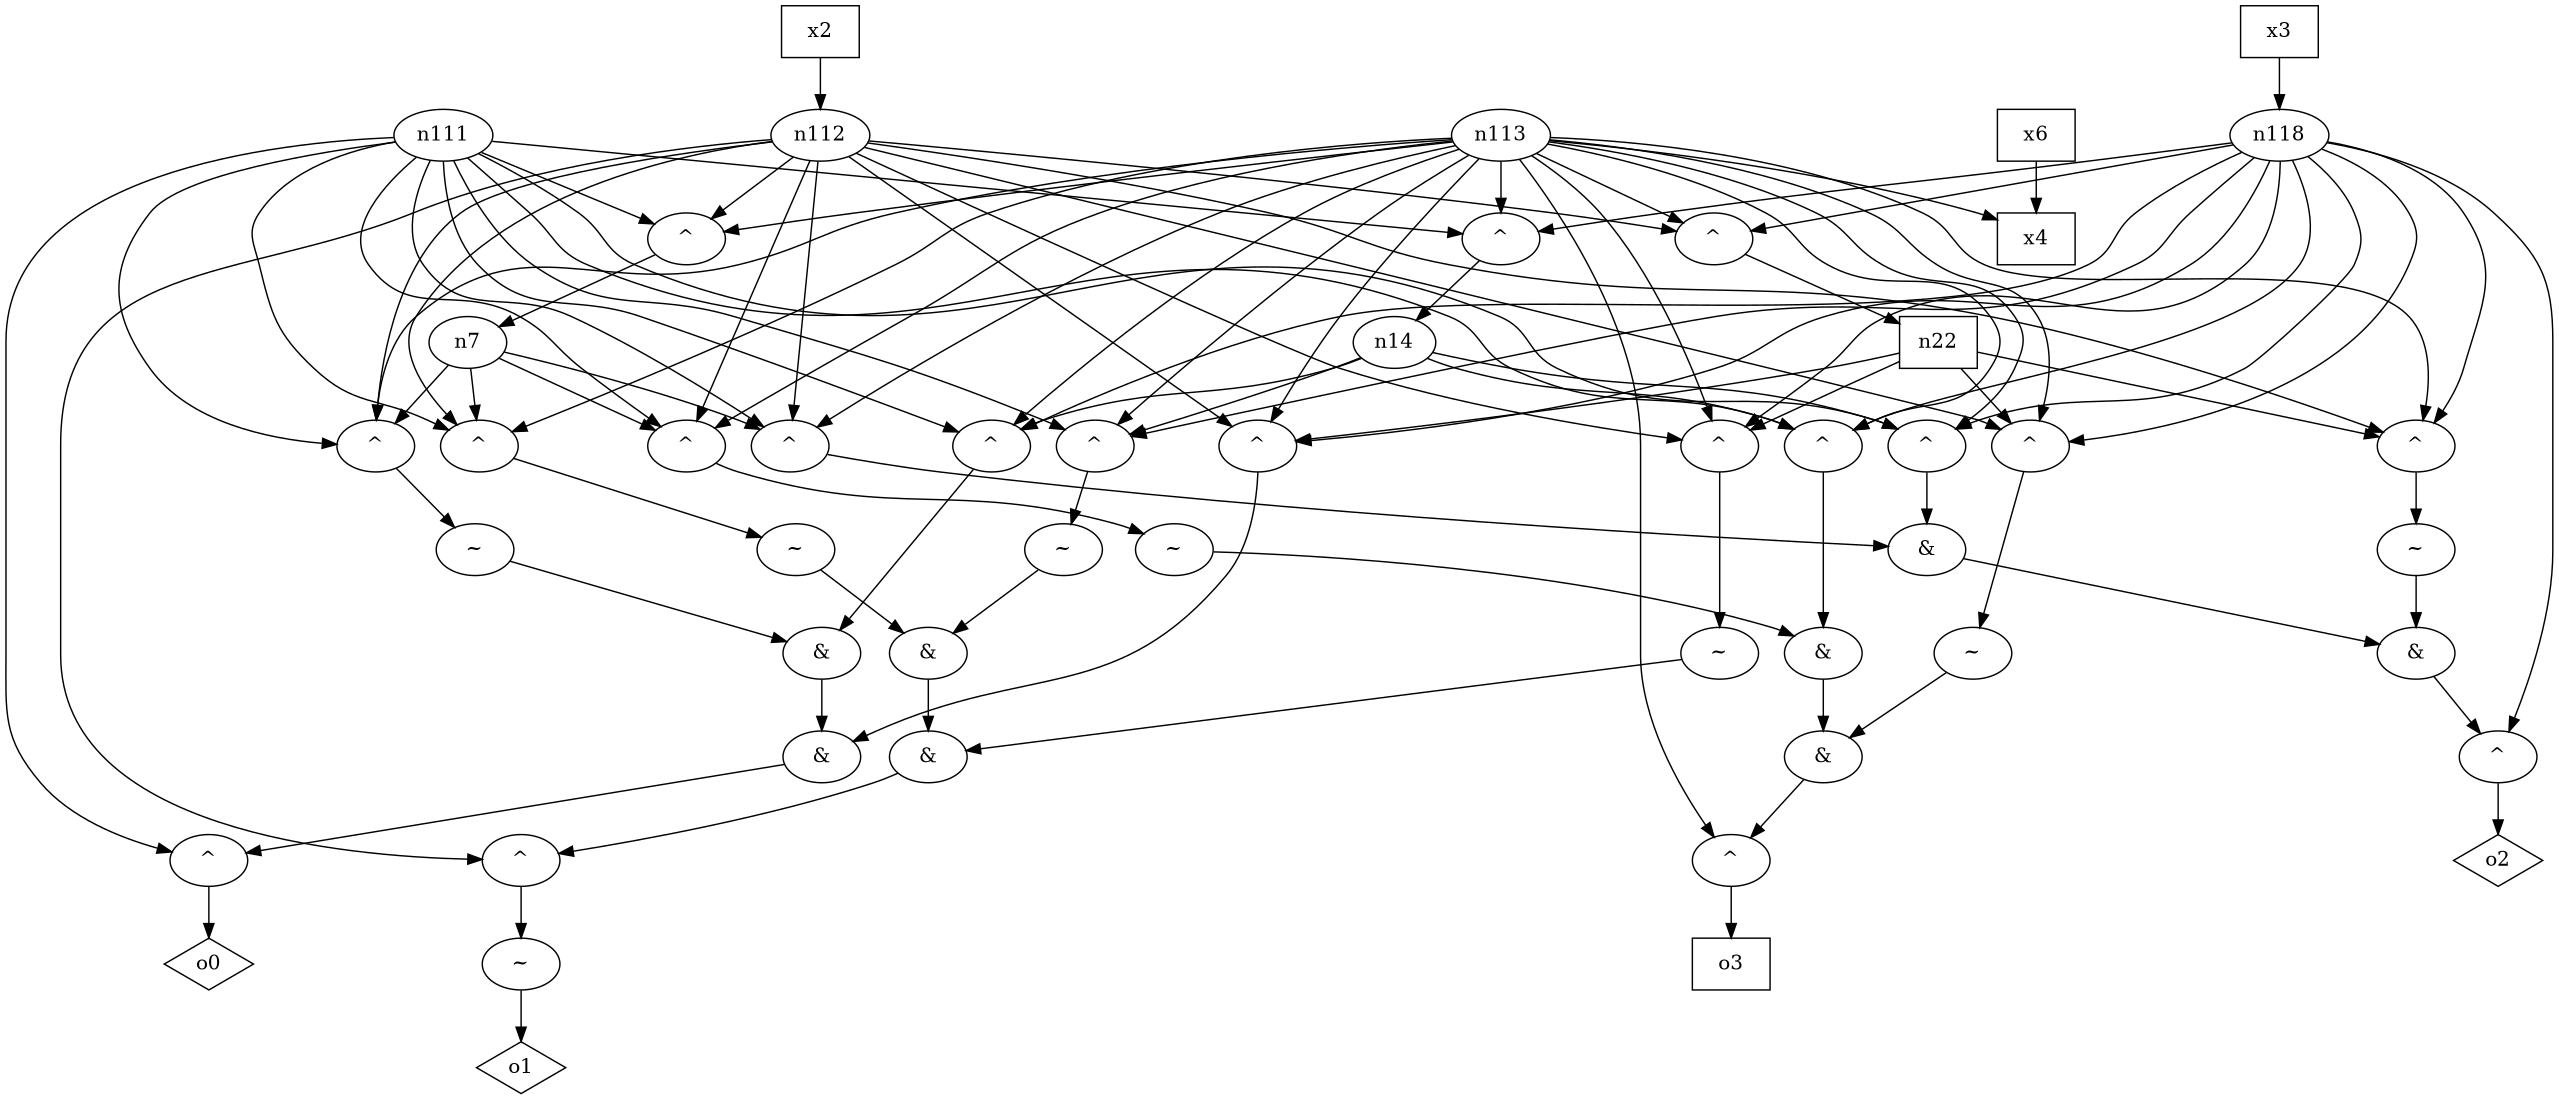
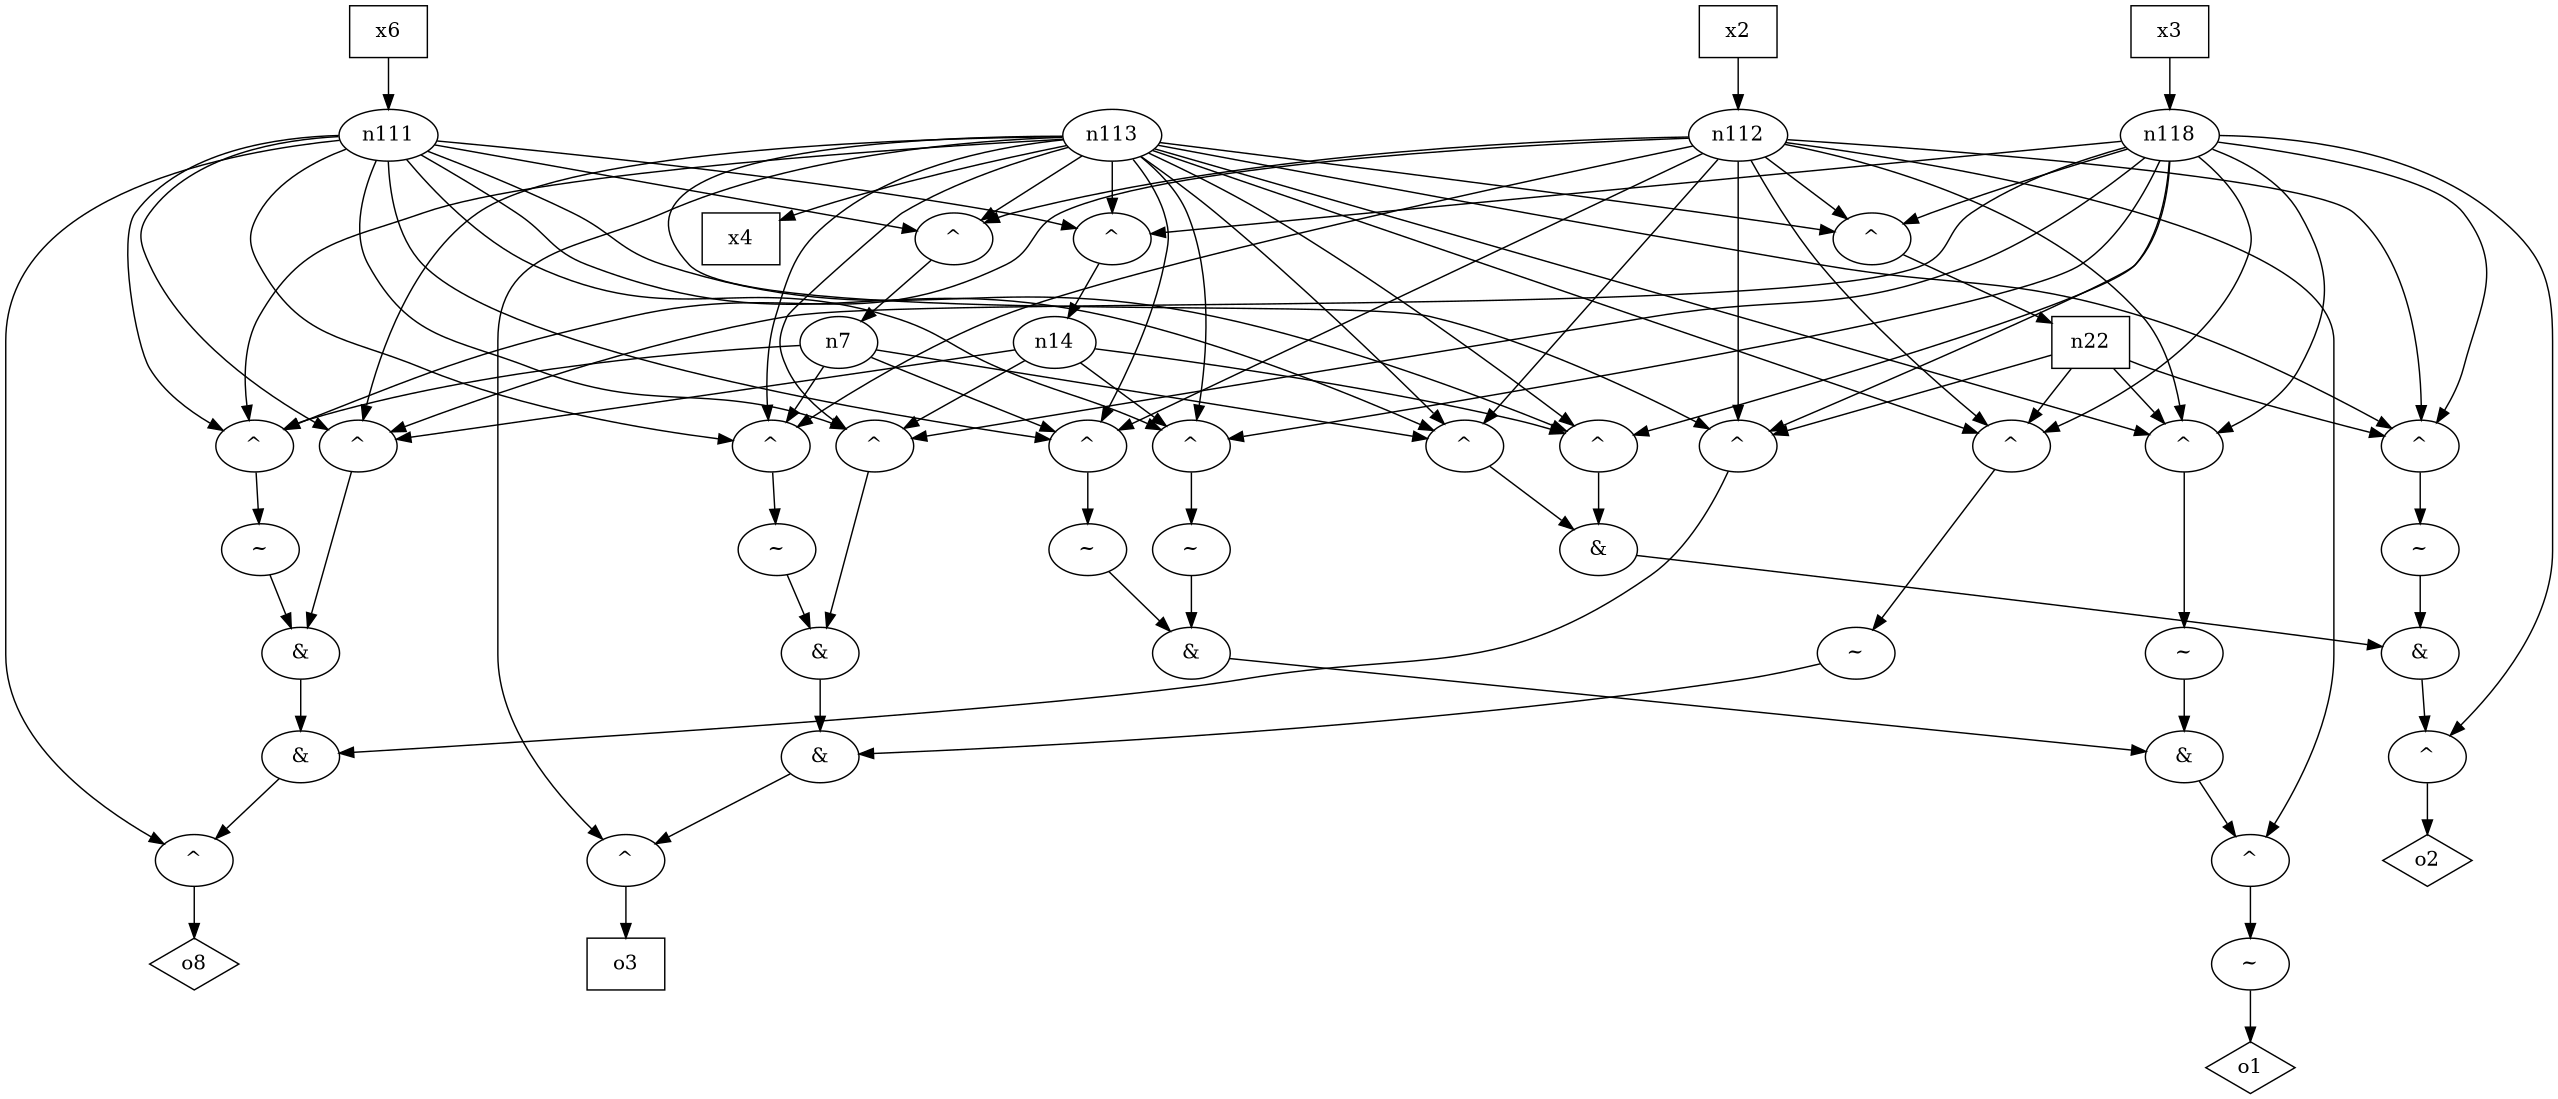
edge "x6" -> "x4": now "x6" -> "n111"
node "o0": label "o0" -> "o8"
